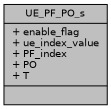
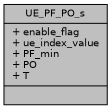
node "UE_PF_PO_s": text "+ PF_index" -> "+ PF_min"
